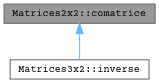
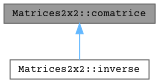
node "Matrices3x2::inverse": label "Matrices3x2::inverse" -> "Matrices2x2::inverse"
